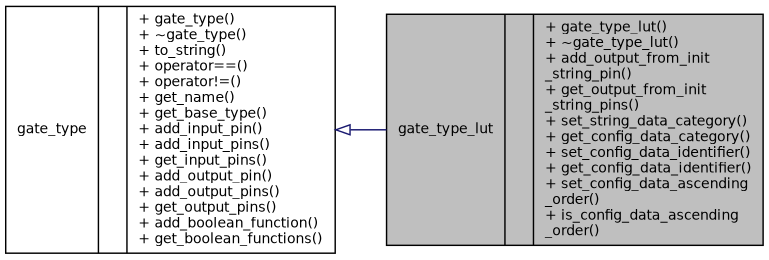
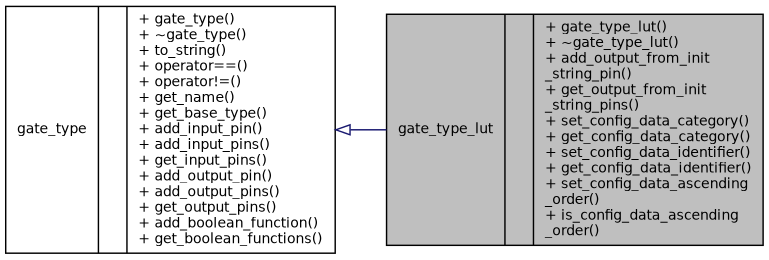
node "gate_type_lut": text "+ set_string_data_category()" -> "+ set_config_data_category()"
